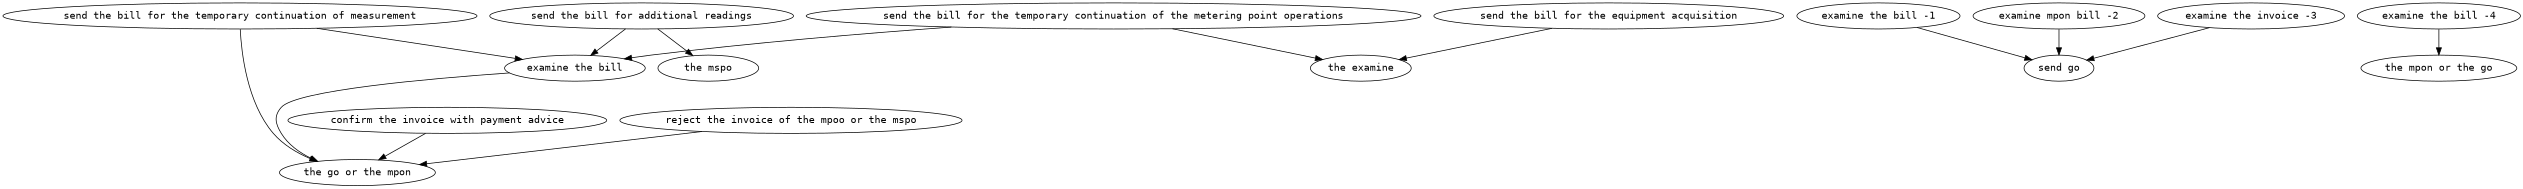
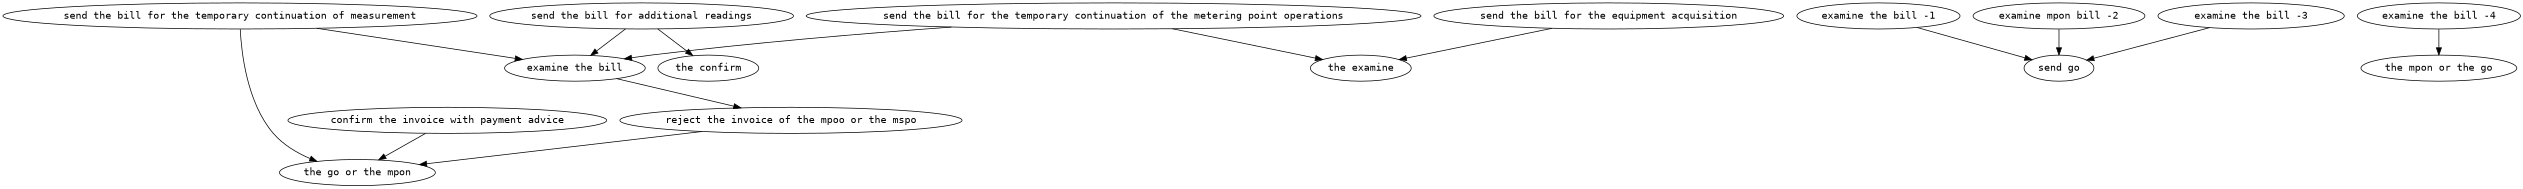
node "examine the invoice -3": label "examine the invoice -3" -> "examine the bill -3"
node "the mspo": label "the mspo" -> "the confirm"
edge "examine the bill" -> "the go or the mpon": now "examine the bill" -> "reject the invoice of the mpoo or the mspo"
